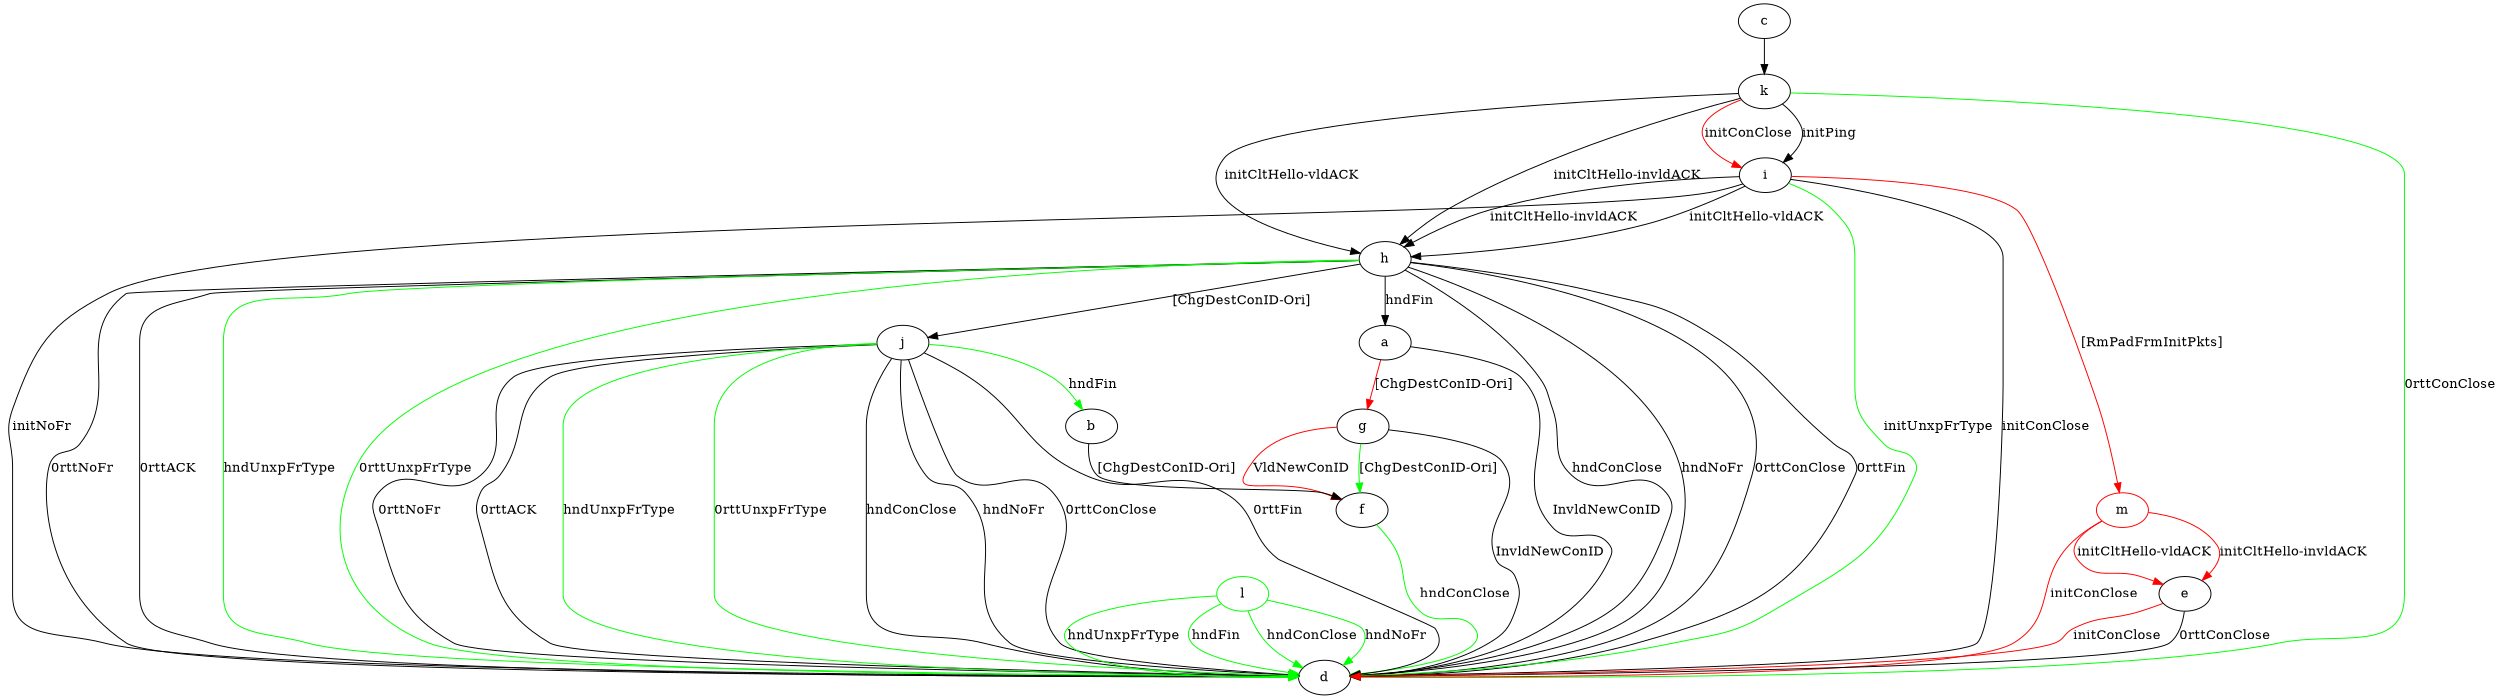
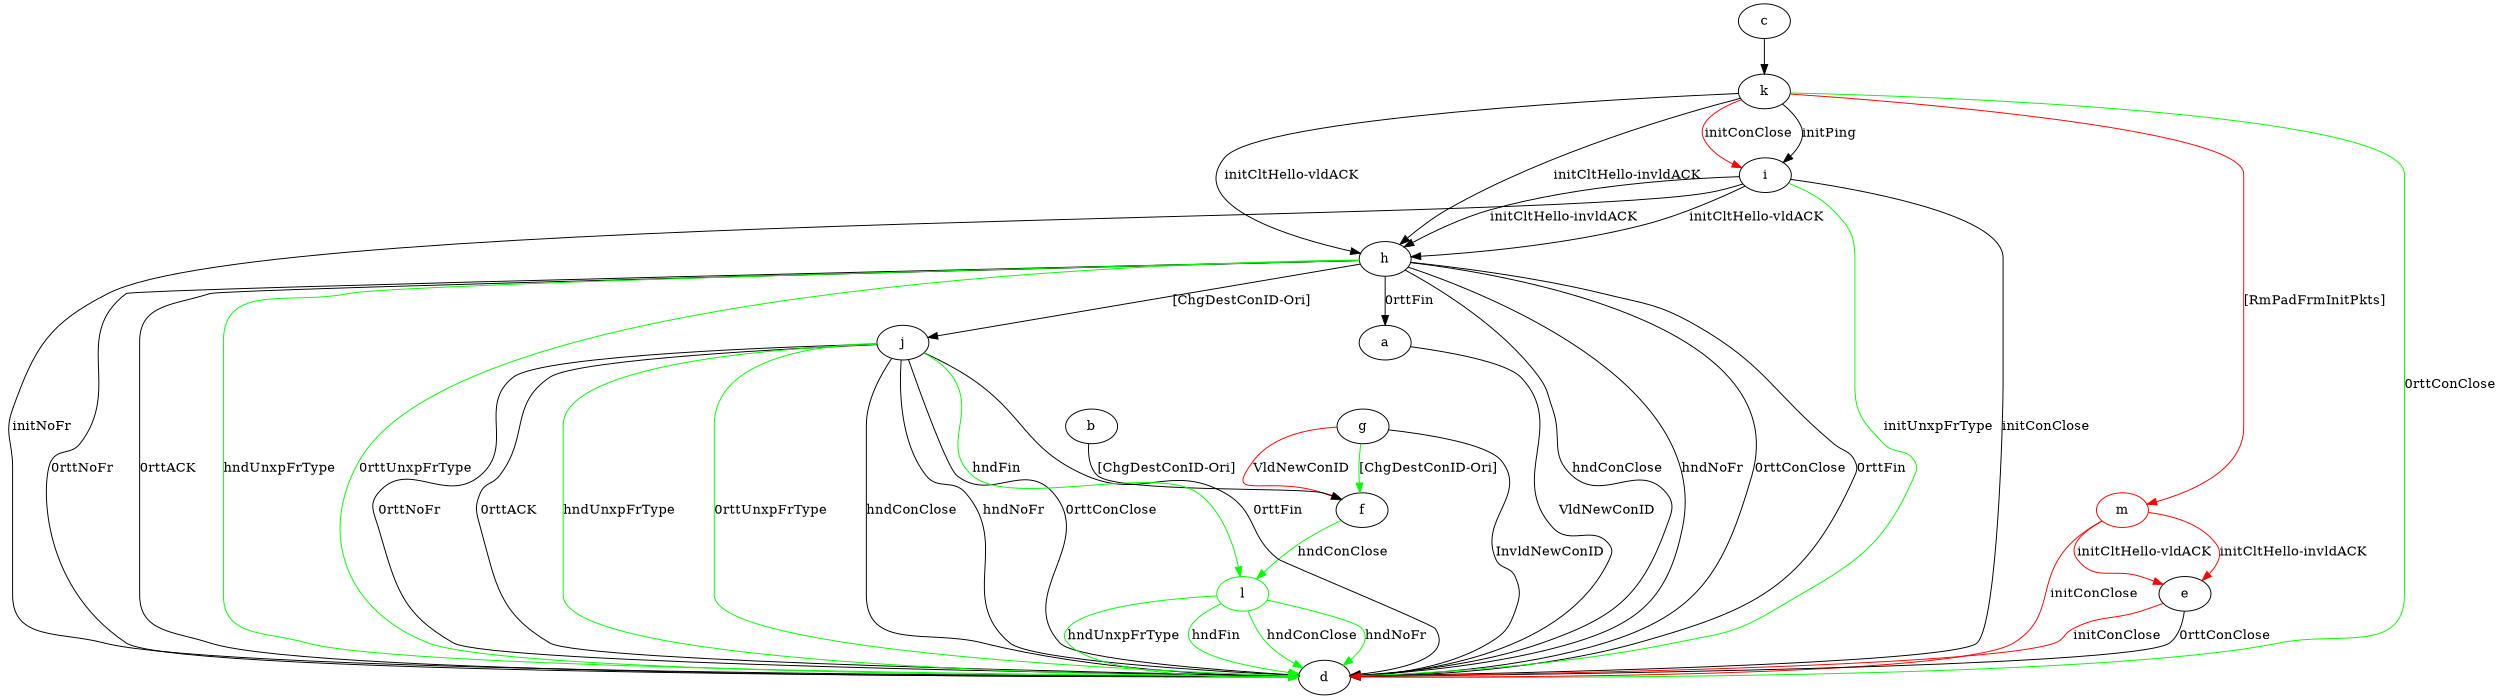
edge "i" -> "m": now "k" -> "m"
edge "h" -> "a": label "hndFin " -> "0rttFin "
edge "j" -> "b": now "j" -> "l"
edge "a" -> "g": removed, label "[ChgDestConID-Ori]"
edge "a" -> "d": label "InvldNewConID " -> "VldNewConID "
edge "f" -> "d": now "f" -> "l"
